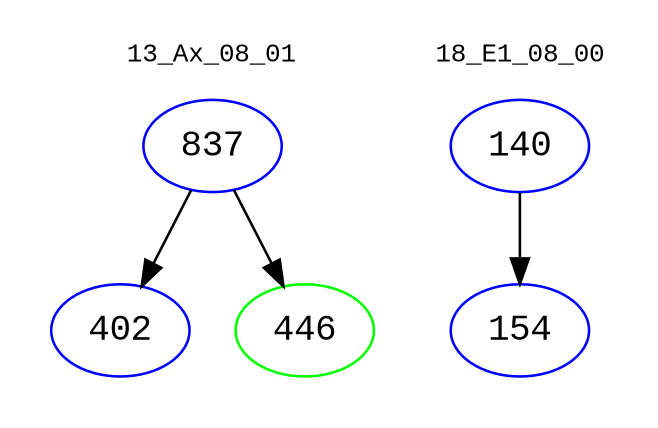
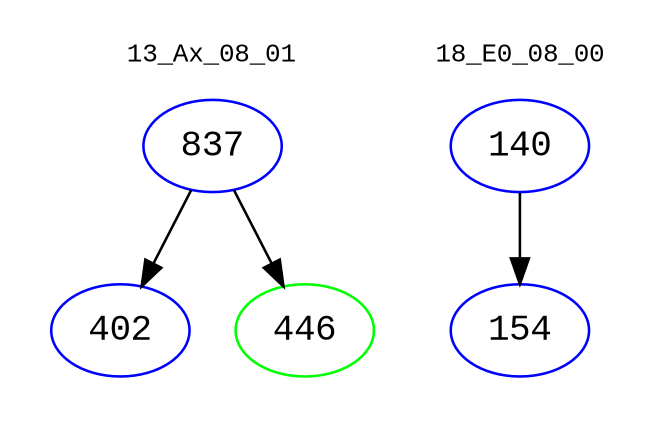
cluster "18_E1_08_00": label "18_E1_08_00" -> "18_E0_08_00"
